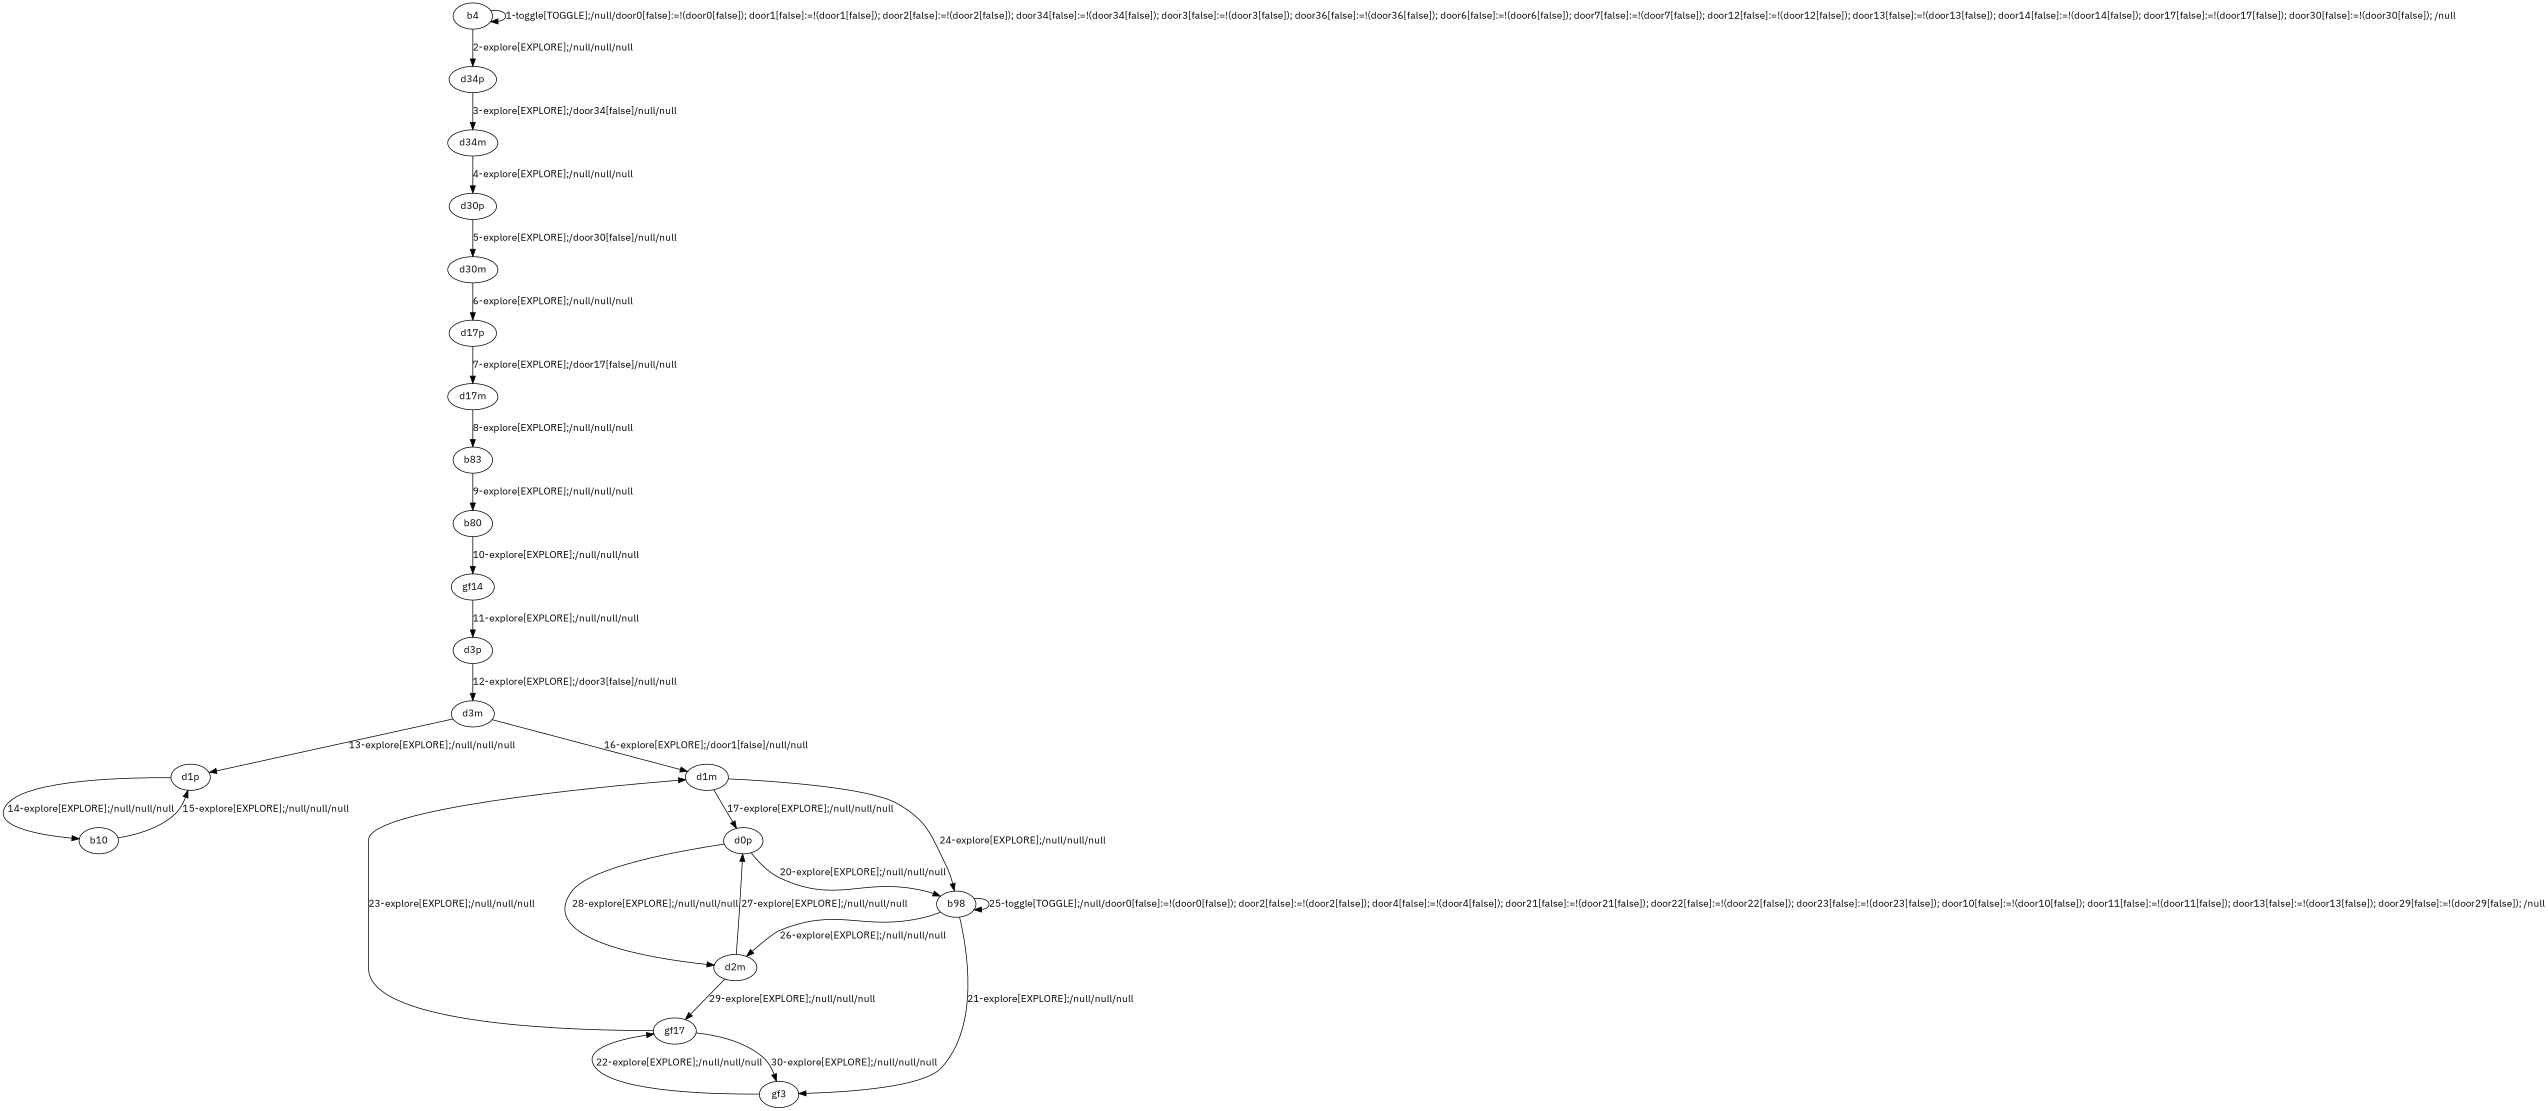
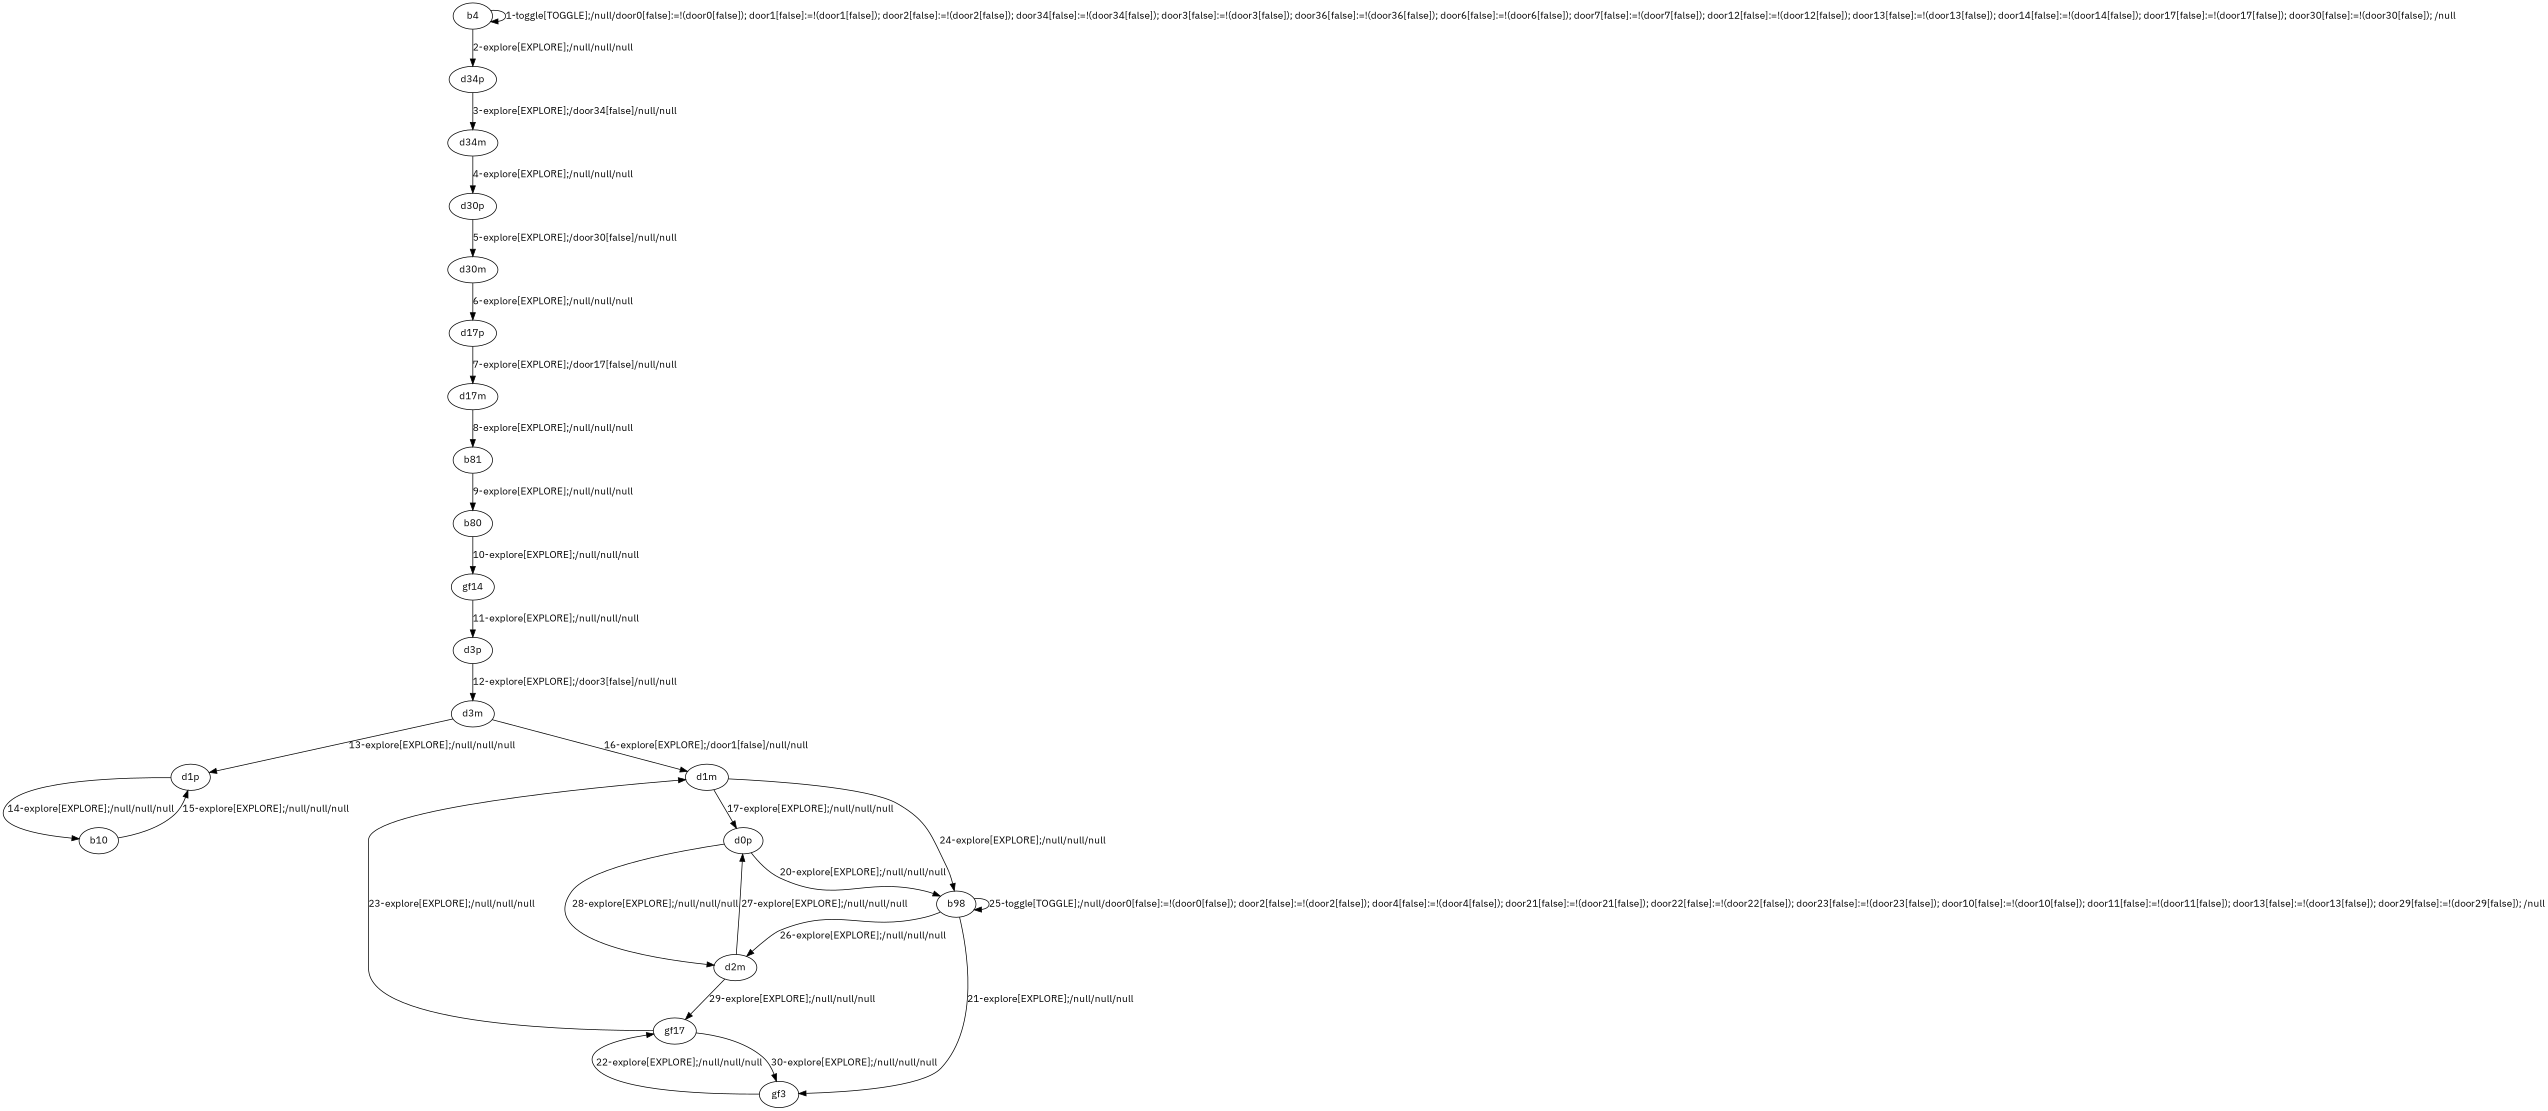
node "b83": label "b83" -> "b81"
